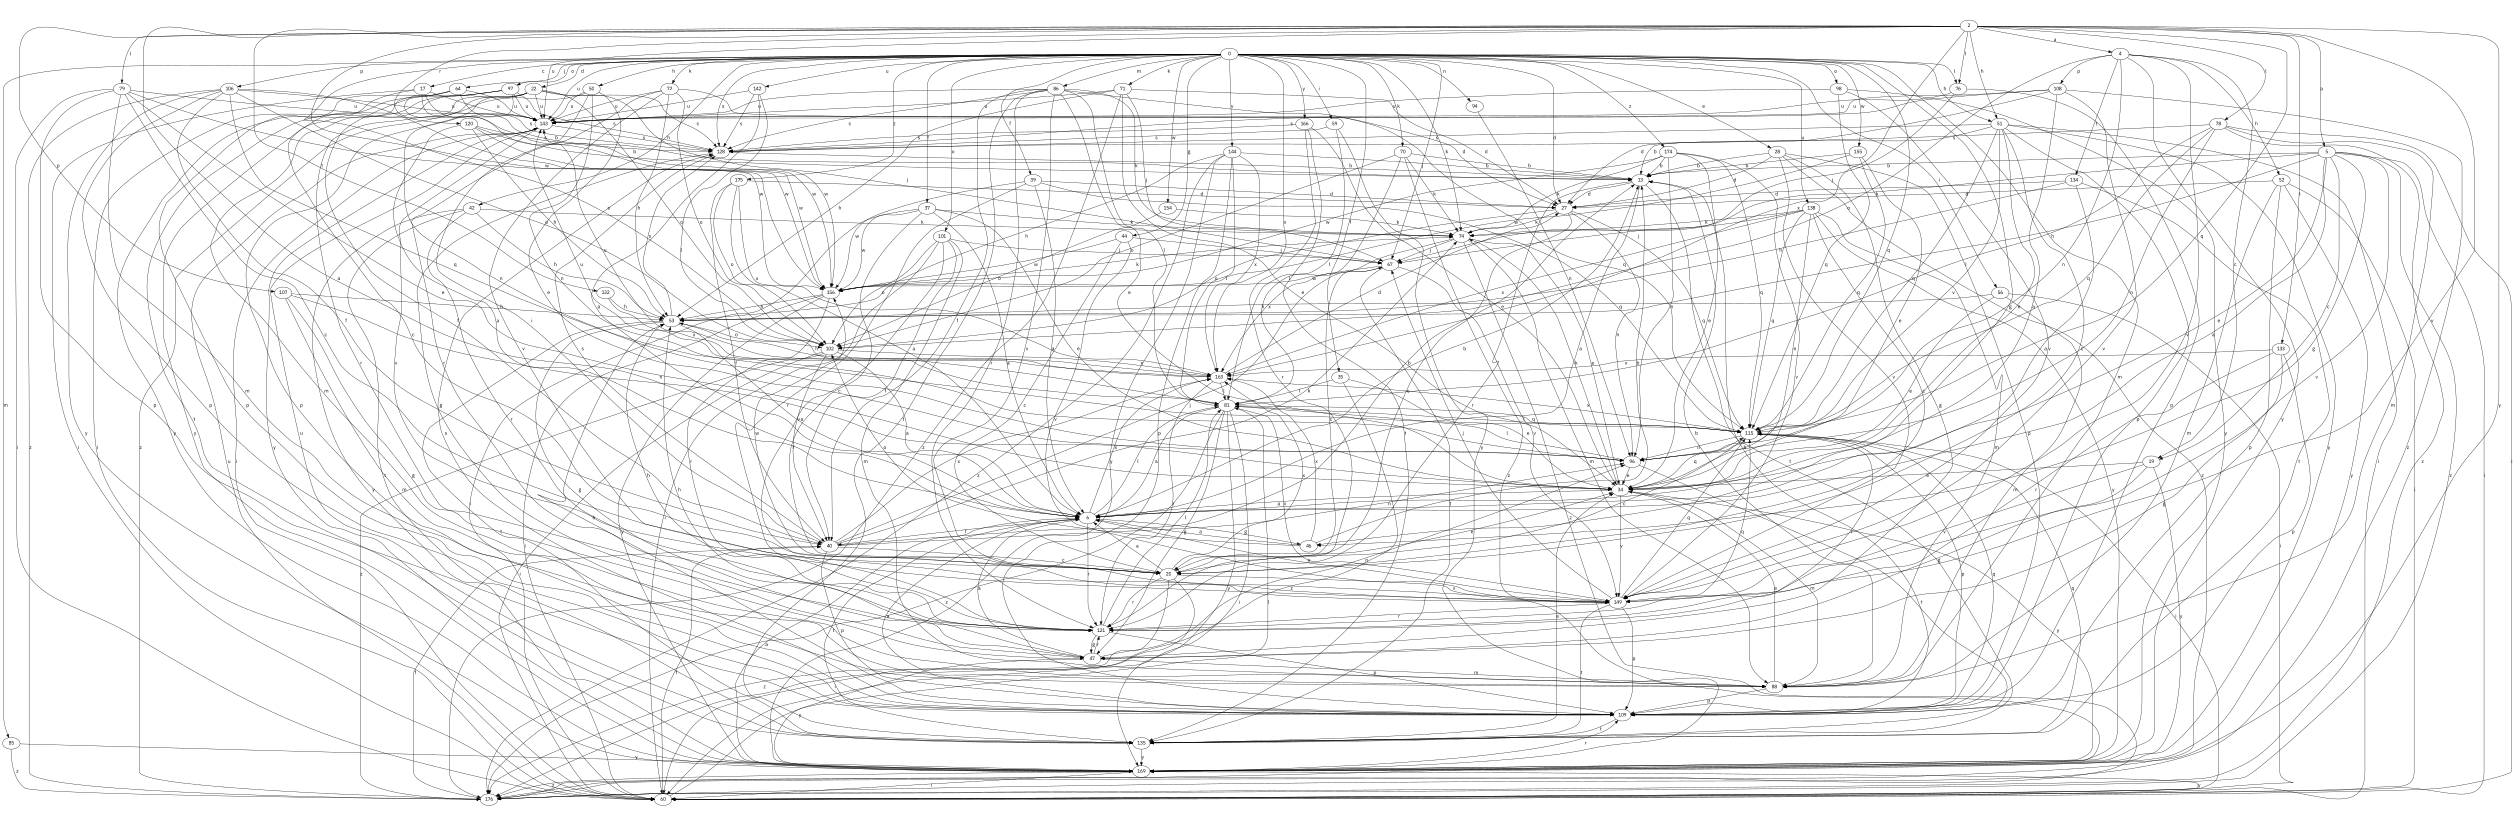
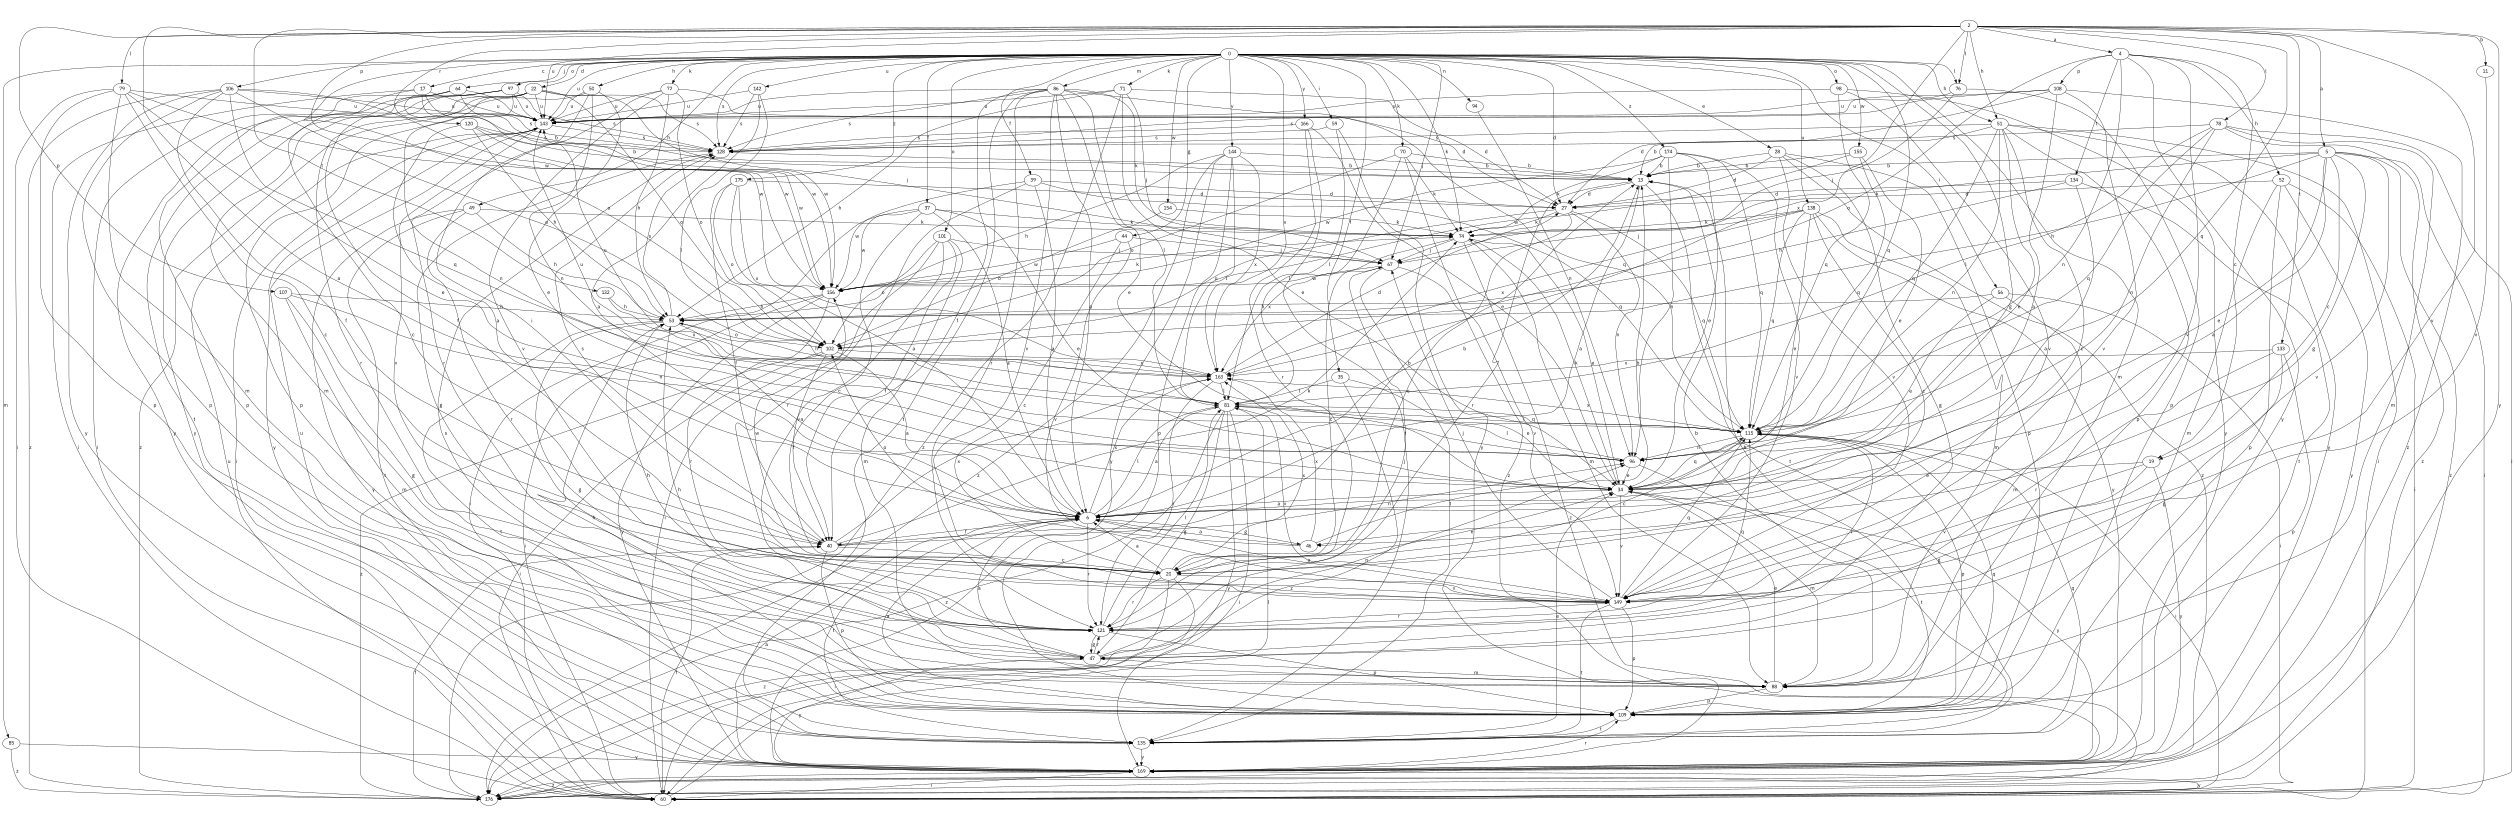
node "11": added
node "42": label "42" -> "49"
edge "51" -> "96": label "v" -> "n"
edge "86" -> "6": added, label "a"
edge "40" -> "67": now "47" -> "67"
